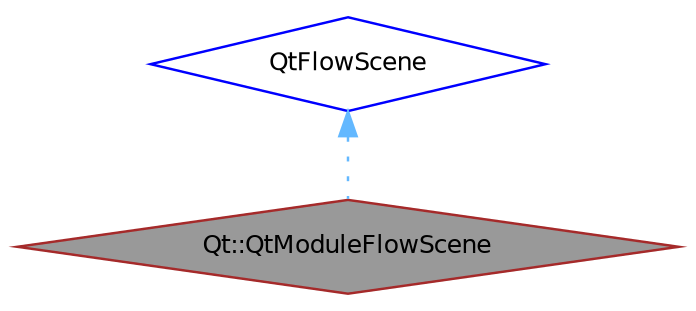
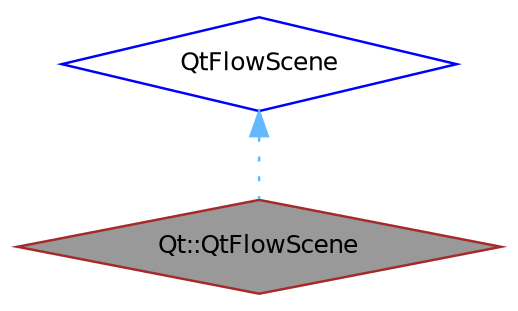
node "Qt::QtModuleFlowScene": label "Qt::QtModuleFlowScene" -> "Qt::QtFlowScene"
